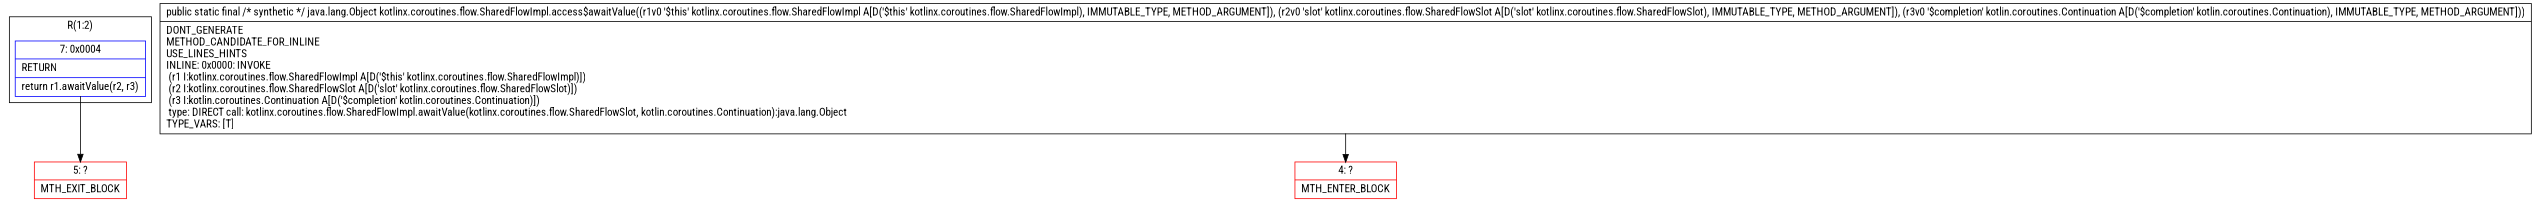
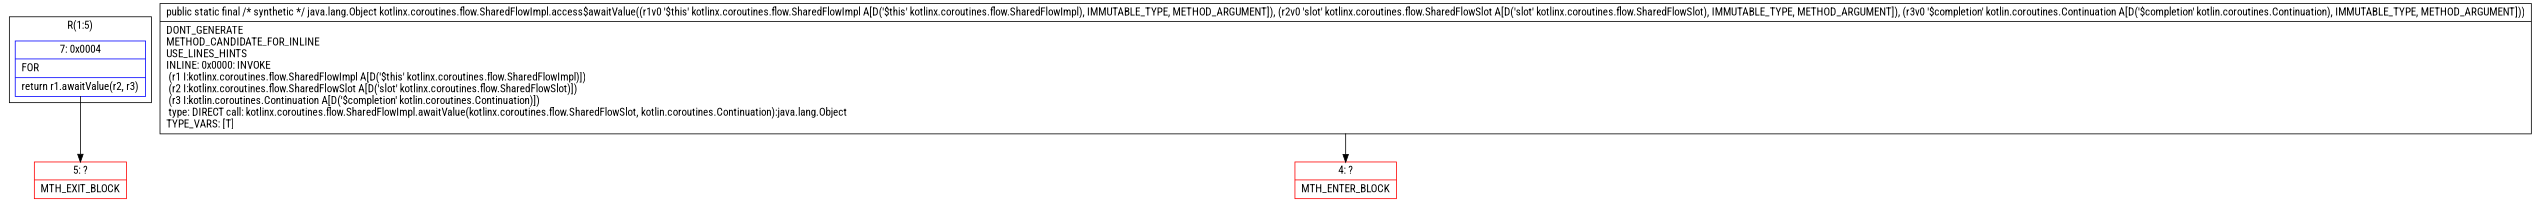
cluster "R(1:2)": label "R(1:2)" -> "R(1:5)"
node "7: 0x0004": text "RETURN" -> "FOR"
